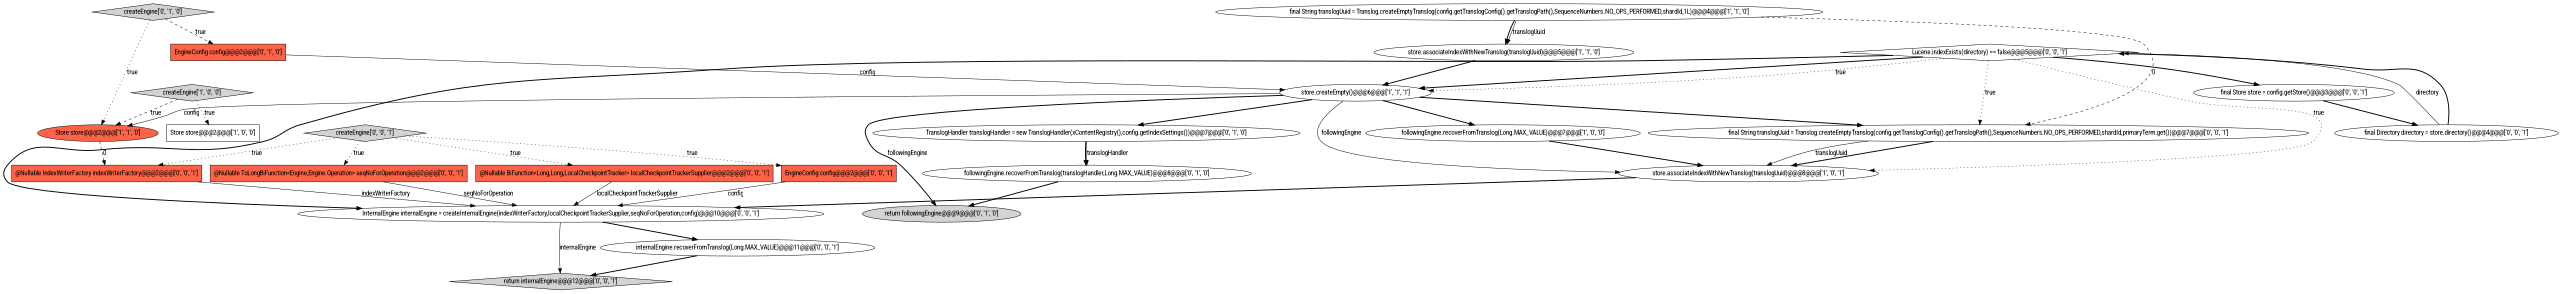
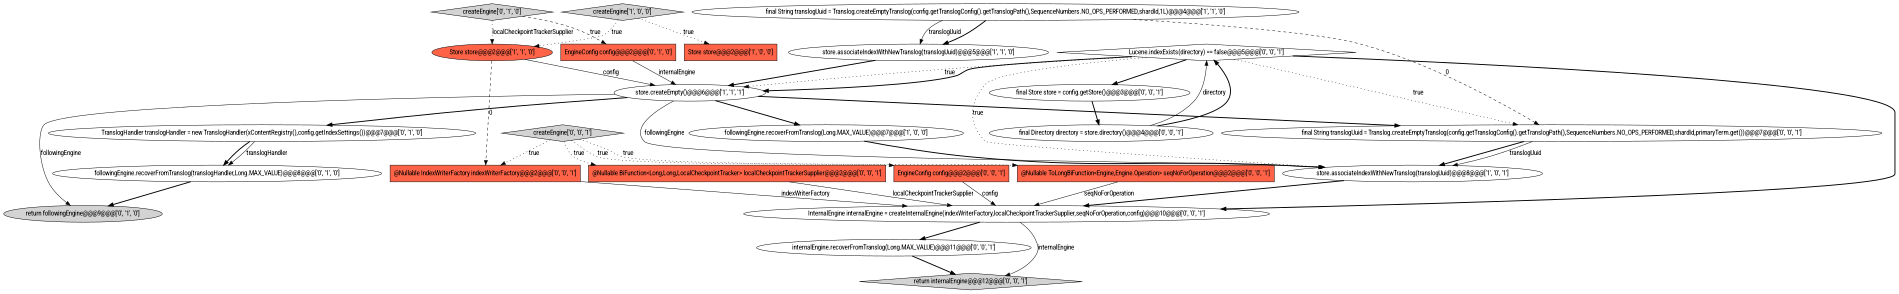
edge "createEngine['0', '1', '0']" -> "Store store@@@2@@@['1', '1', '0']": label "true" -> "localCheckpointTrackerSupplier"
edge "EngineConfig config@@@2@@@['0', '1', '0']" -> "store.createEmpty()@@@6@@@['1', '1', '1']": label "config" -> "internalEngine"
edge "store.createEmpty()@@@6@@@['1', '1', '1']" -> "Store store@@@2@@@['1', '1', '0']": reversed
edge "store.createEmpty()@@@6@@@['1', '1', '1']" -> "return followingEngine@@@9@@@['0', '1', '0']": style bold -> solid
edge "createEngine['1', '0', '0']" -> "Store store@@@2@@@['1', '1', '0']": style dashed -> dotted
node "Store store@@@2@@@['1', '0', '0']": fillcolor white -> tomato
